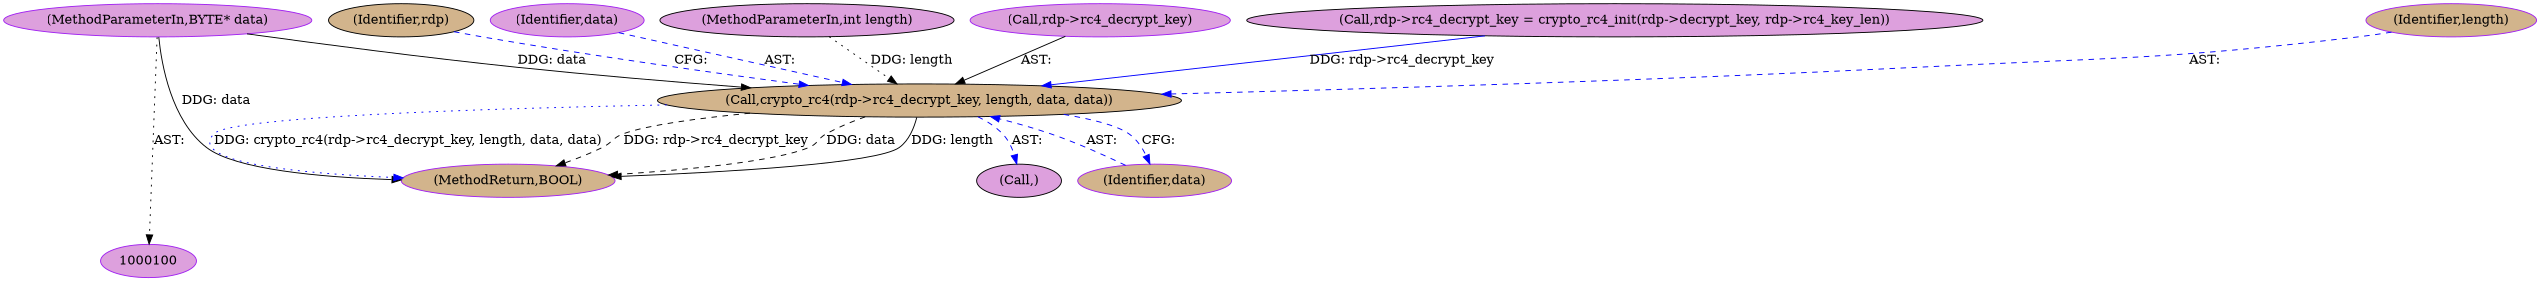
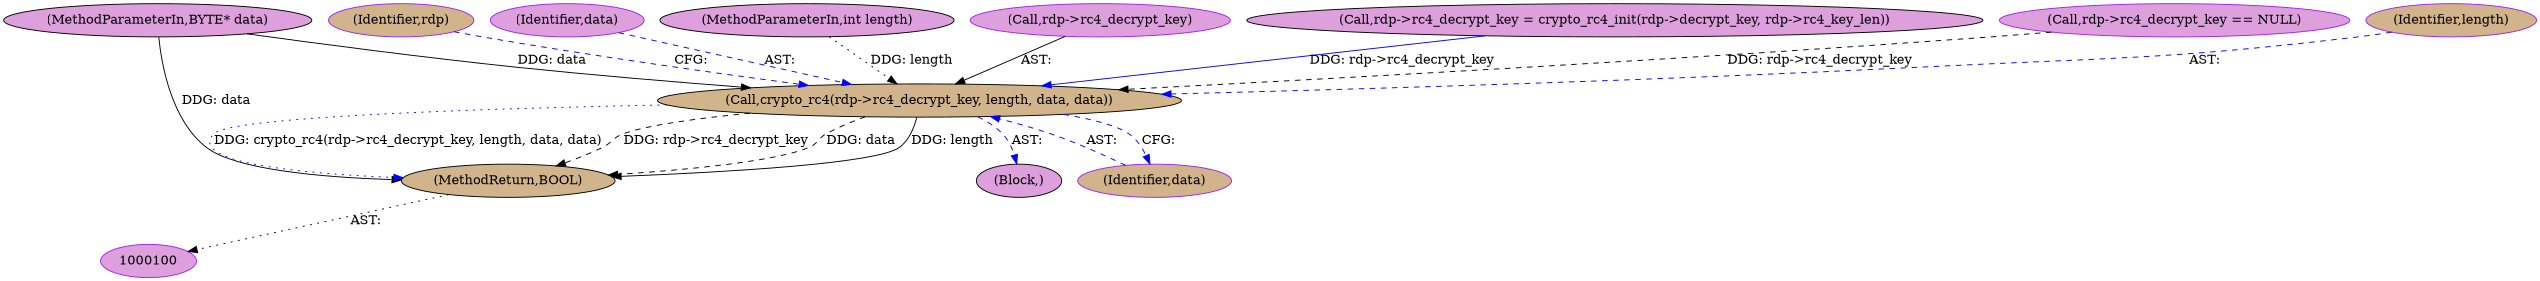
node "(MethodParameterIn,BYTE* data)": color purple -> black
node "(Identifier,rdp)": color black -> purple
node "(Call,rdp->rc4_decrypt_key == NULL)": added
edge "(MethodParameterIn,BYTE* data)" -> "1000100": now "(MethodReturn,BOOL)" -> "1000100"
node "(MethodReturn,BOOL)": color purple -> black
node "(Call,)": label "(Call,)" -> "(Block,)"
